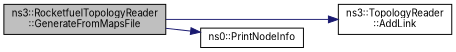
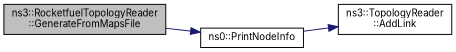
edge "ns3::RocketfuelTopologyReader ::GenerateFromMapsFile" -> "ns3::TopologyReader ::AddLink": now "ns0::PrintNodeInfo" -> "ns3::TopologyReader ::AddLink"
